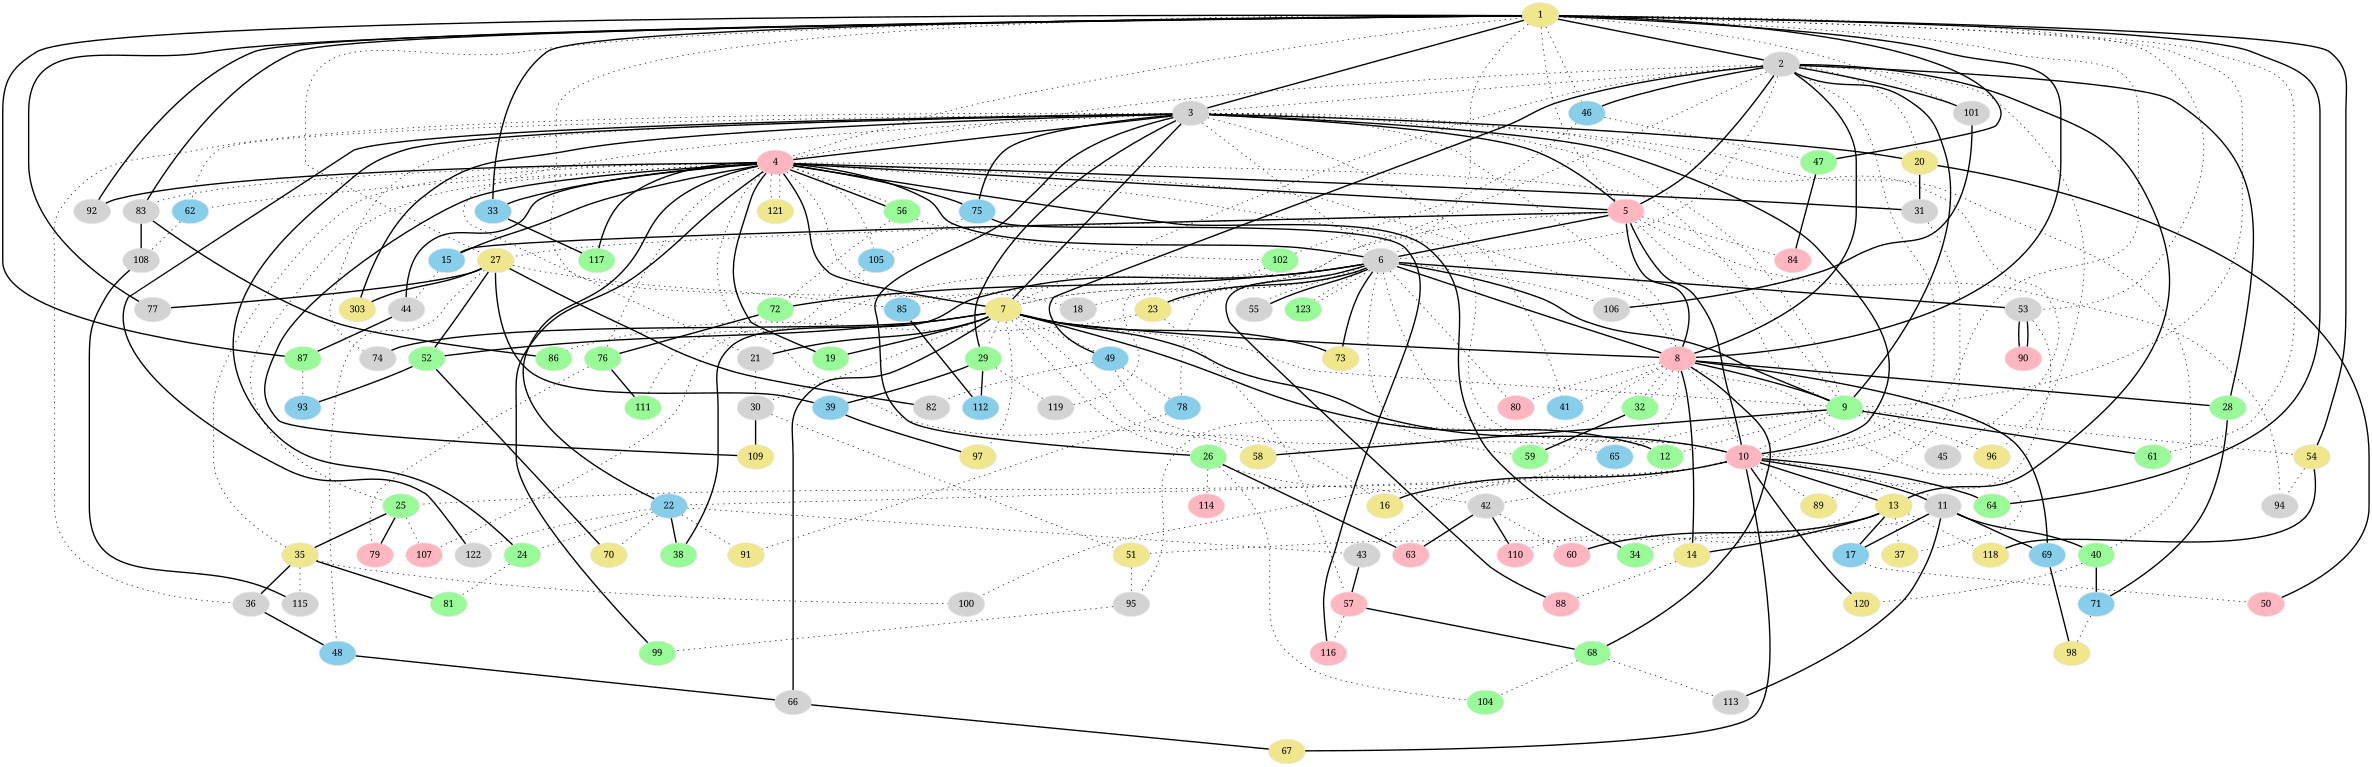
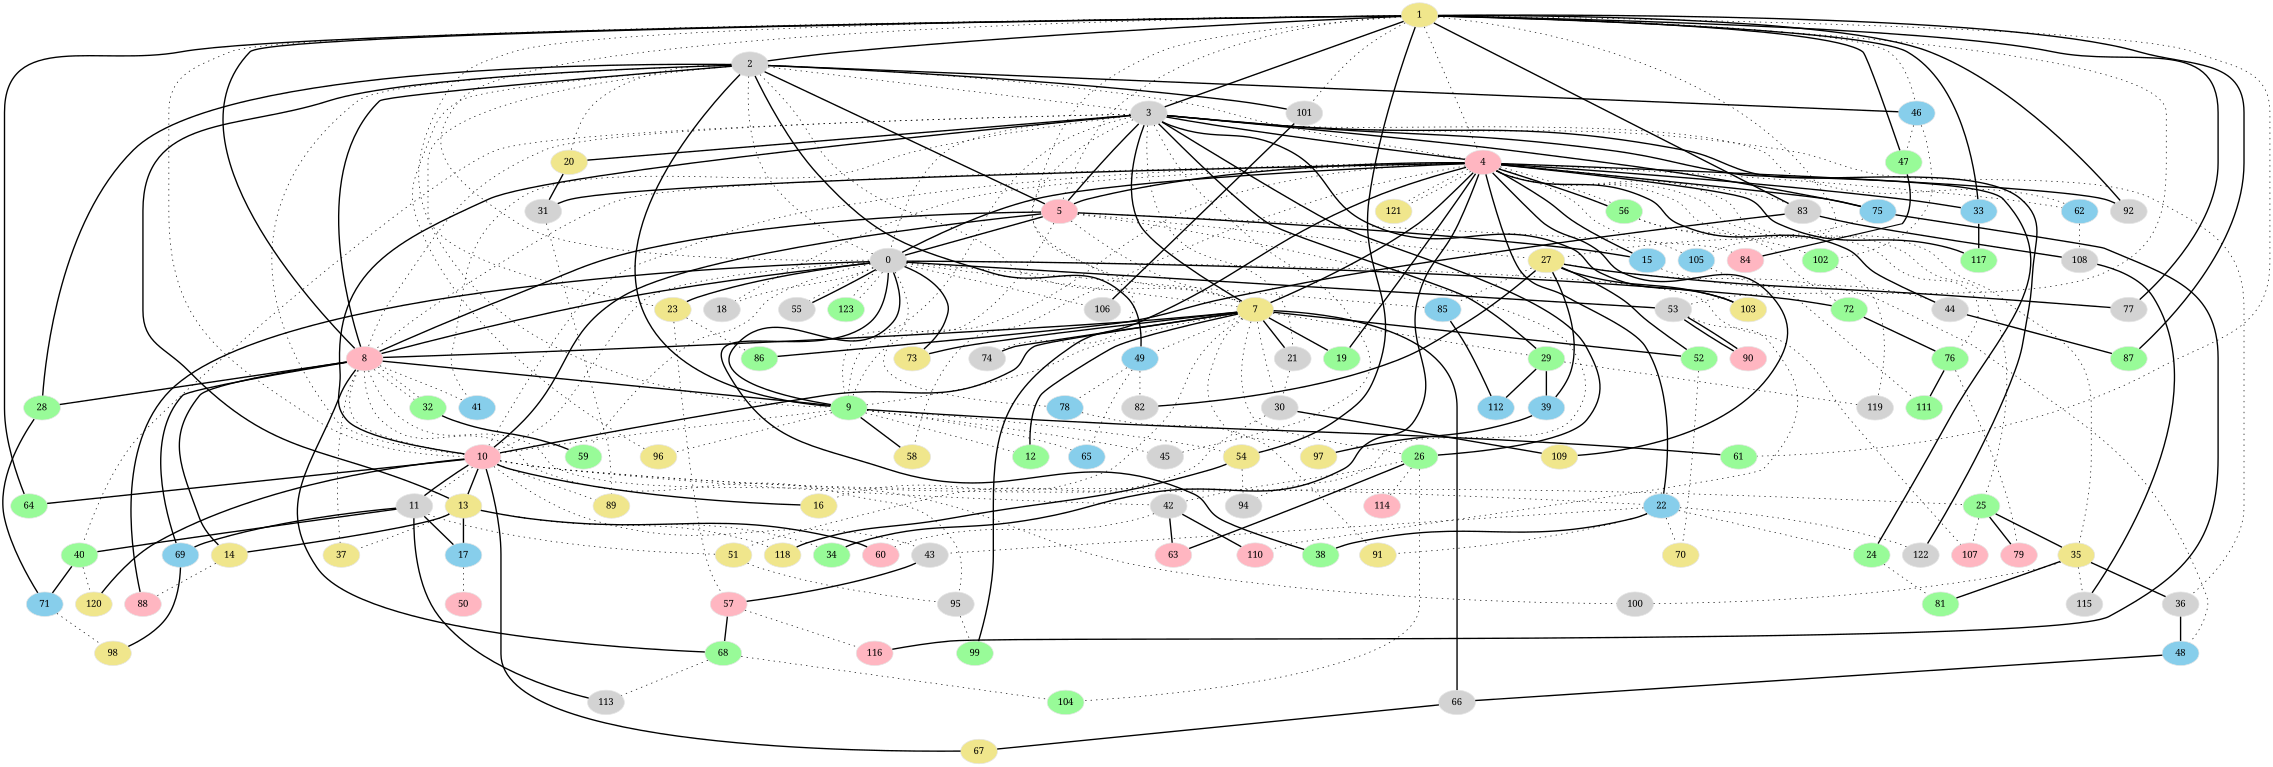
node "6": label "6" -> "0"
edge "20" -- "50": removed
node "303": label "303" -> "103"
node "93": removed
node "80": removed
edge "52" -- "70": style bold -> dotted
